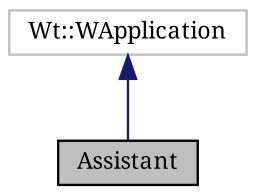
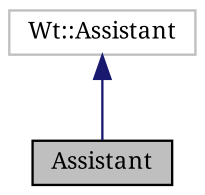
node "Wt::WApplication": label "Wt::WApplication" -> "Wt::Assistant"
